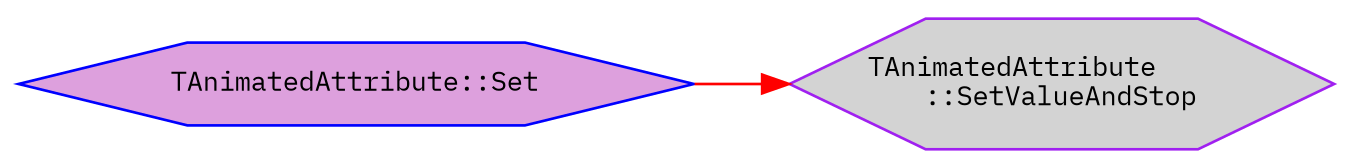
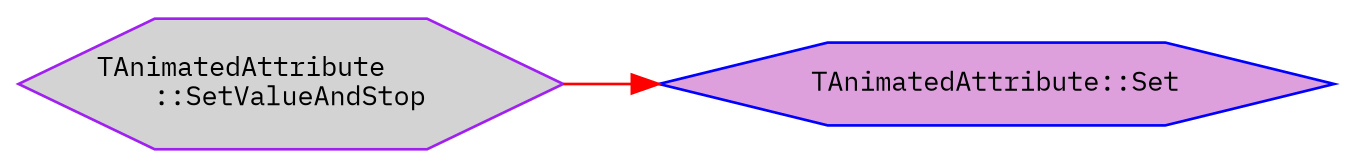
edge "TAnimatedAttribute::Set" -> "TAnimatedAttribute ::SetValueAndStop": reversed
